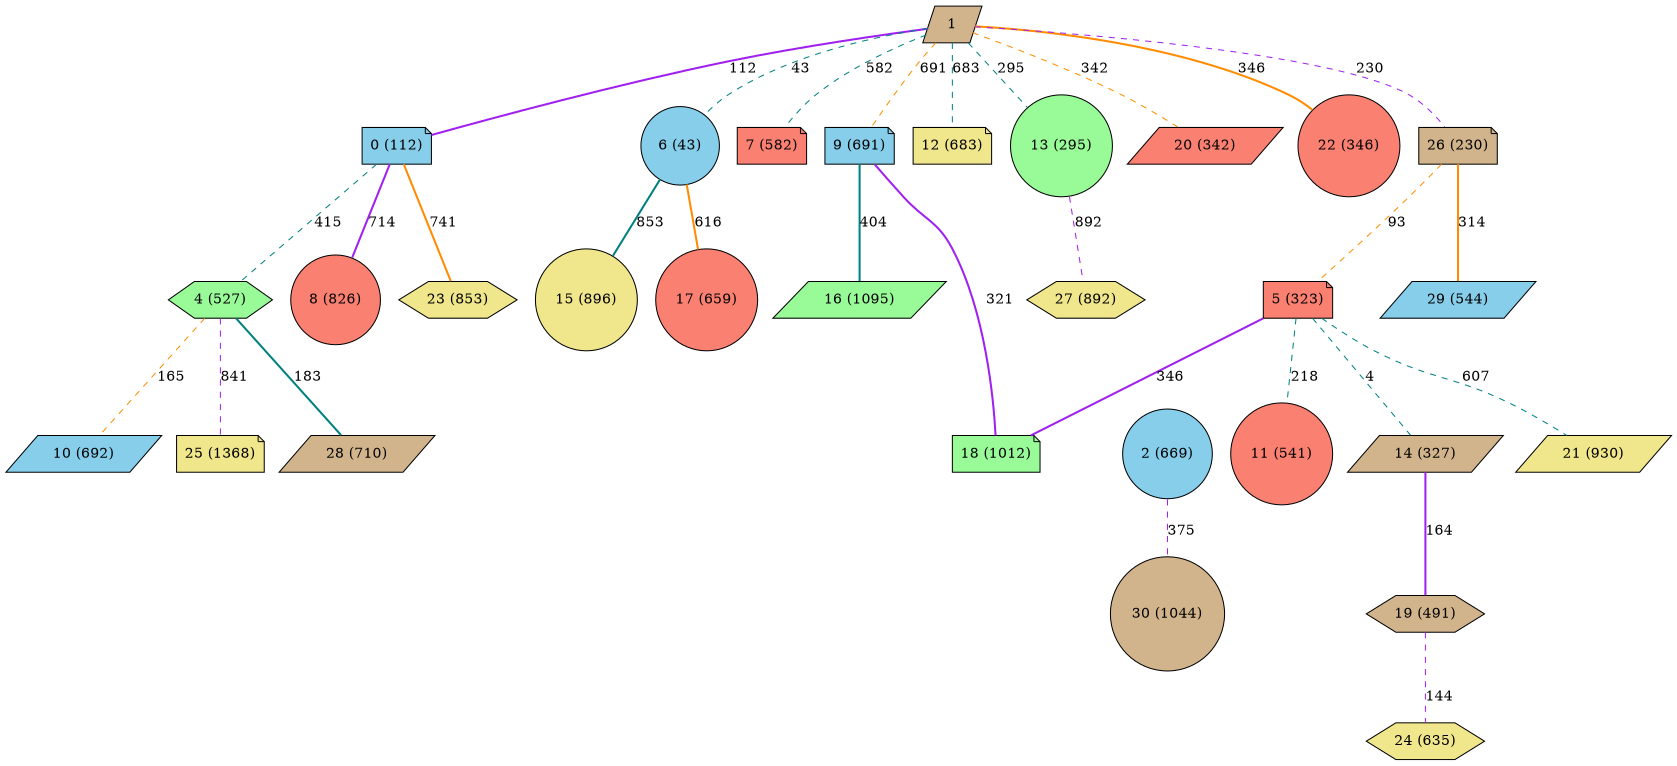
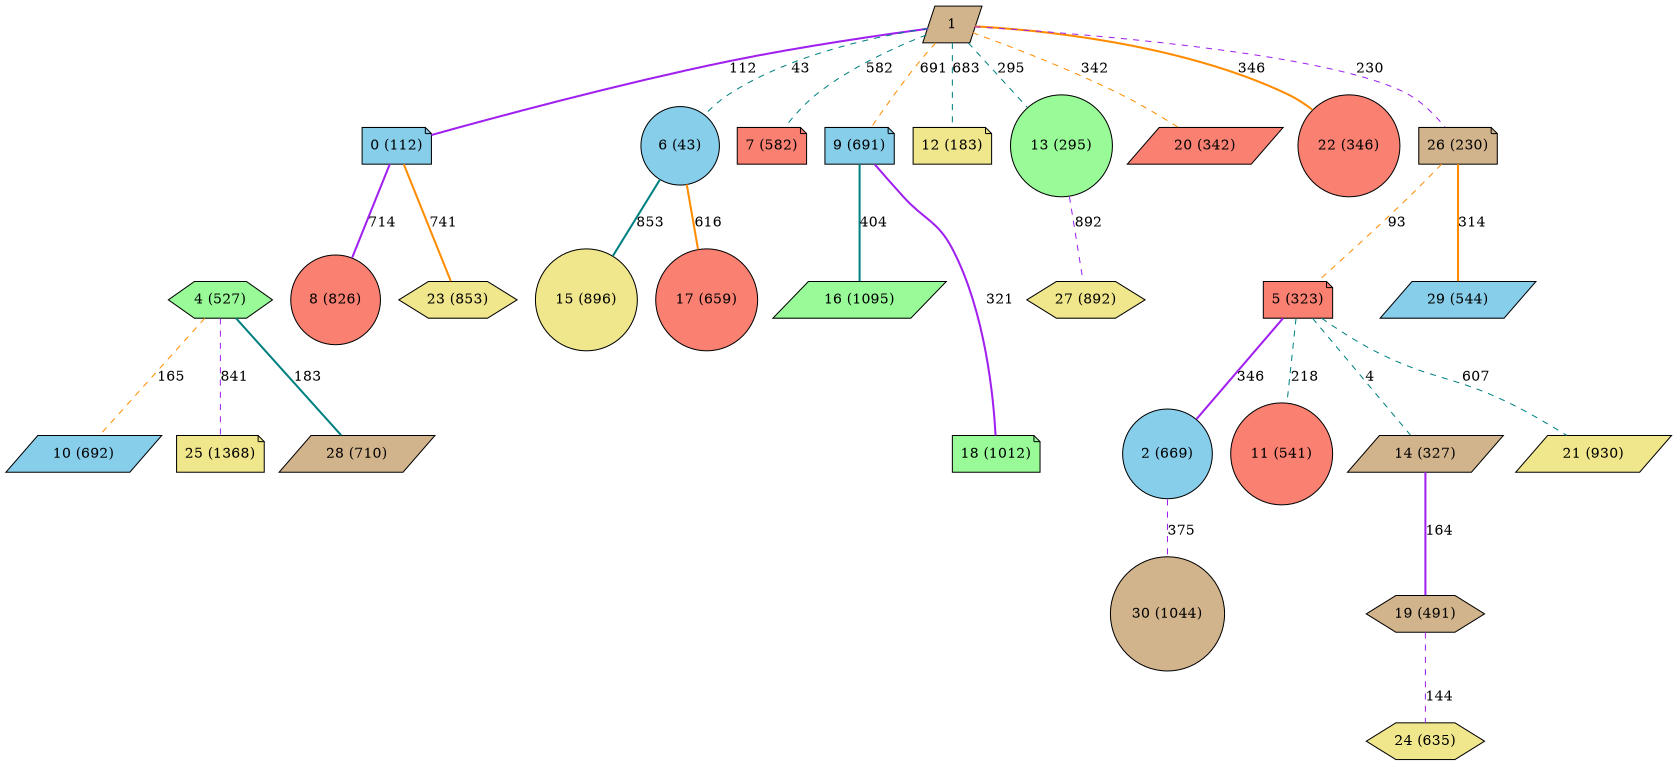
node "12 (683)": label "12 (683)" -> "12 (183)"
edge "0 (112)" -- "4 (527)": removed, label "415"
edge "5 (323)" -- "18 (1012)": now "5 (323)" -- "2 (669)"
